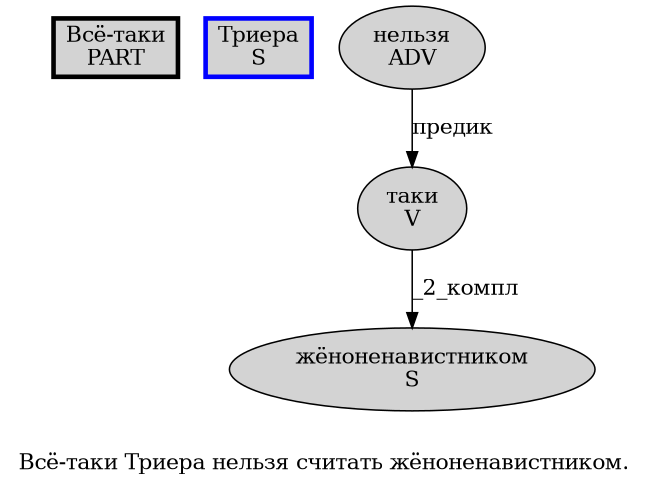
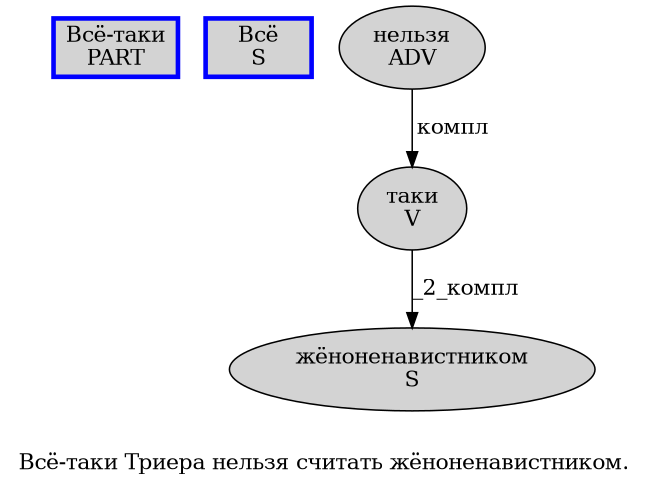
node "Всё-таки PART": color black -> blue
node "Триера S": label "Триера S" -> "Всё S"
edge "нельзя ADV" -> "таки V": label "предик" -> "компл"
